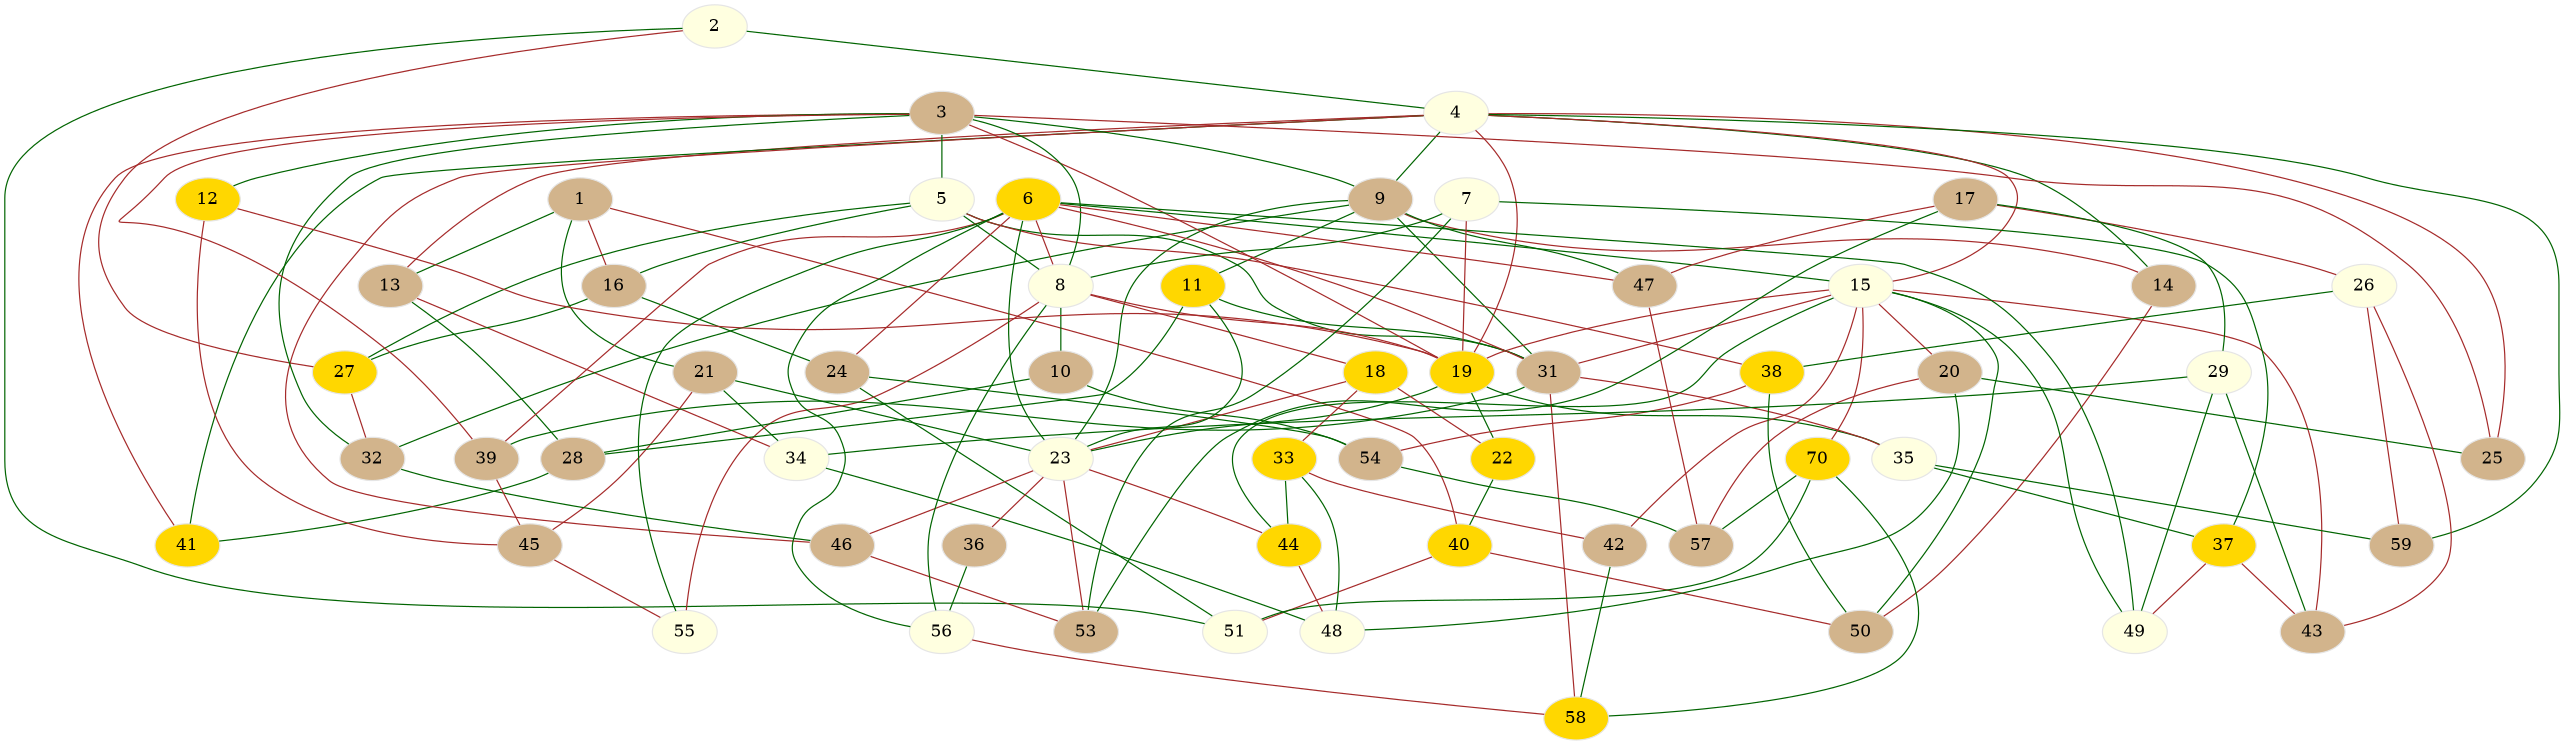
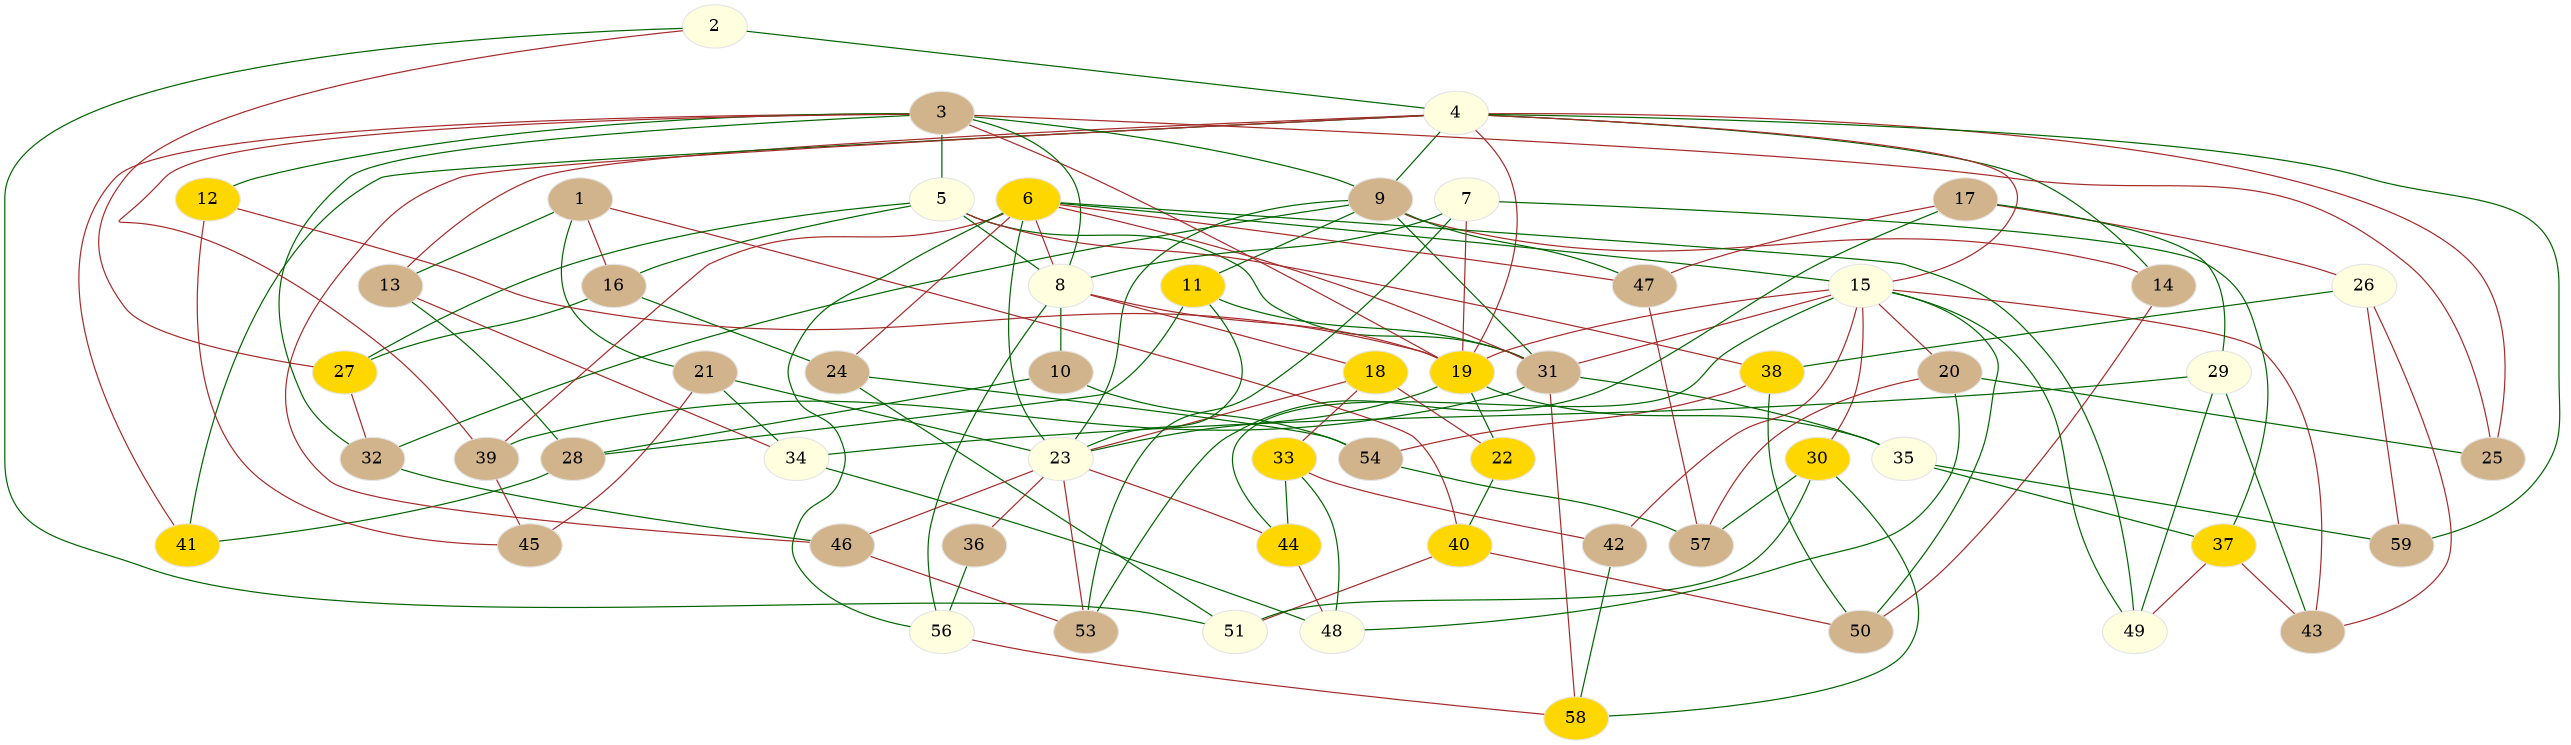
edge "31" -- "35": color brown -> darkgreen
node "70": label "70" -> "30"
node "55": removed
